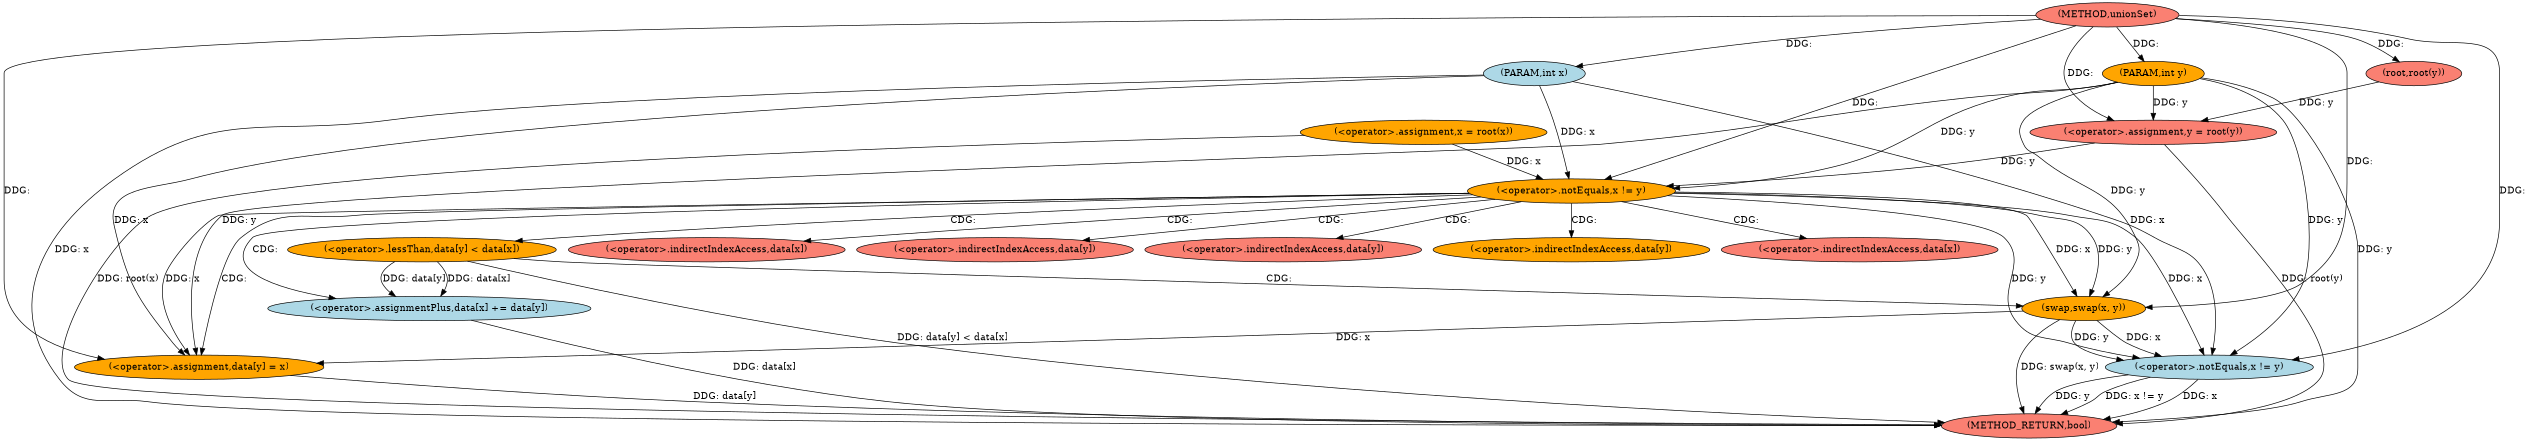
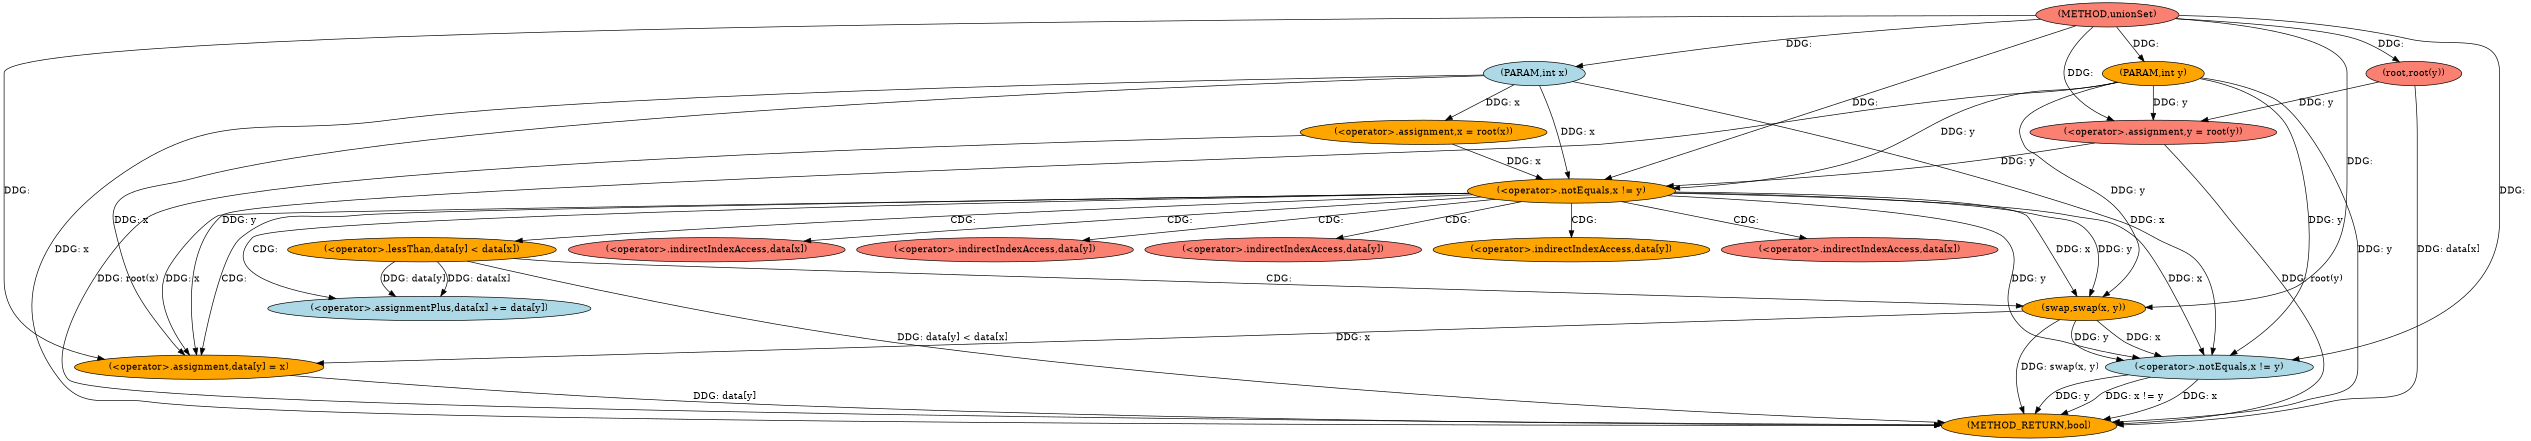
edge "(PARAM,int x)" -> "(<operator>.assignment,x = root(x))": added, label "DDG: x"
edge "(<operator>.assignmentPlus,data[x] += data[y])" -> "(METHOD_RETURN,bool)": now "(root,root(y))" -> "(METHOD_RETURN,bool)"
node "(METHOD_RETURN,bool)": fillcolor salmon -> orange
